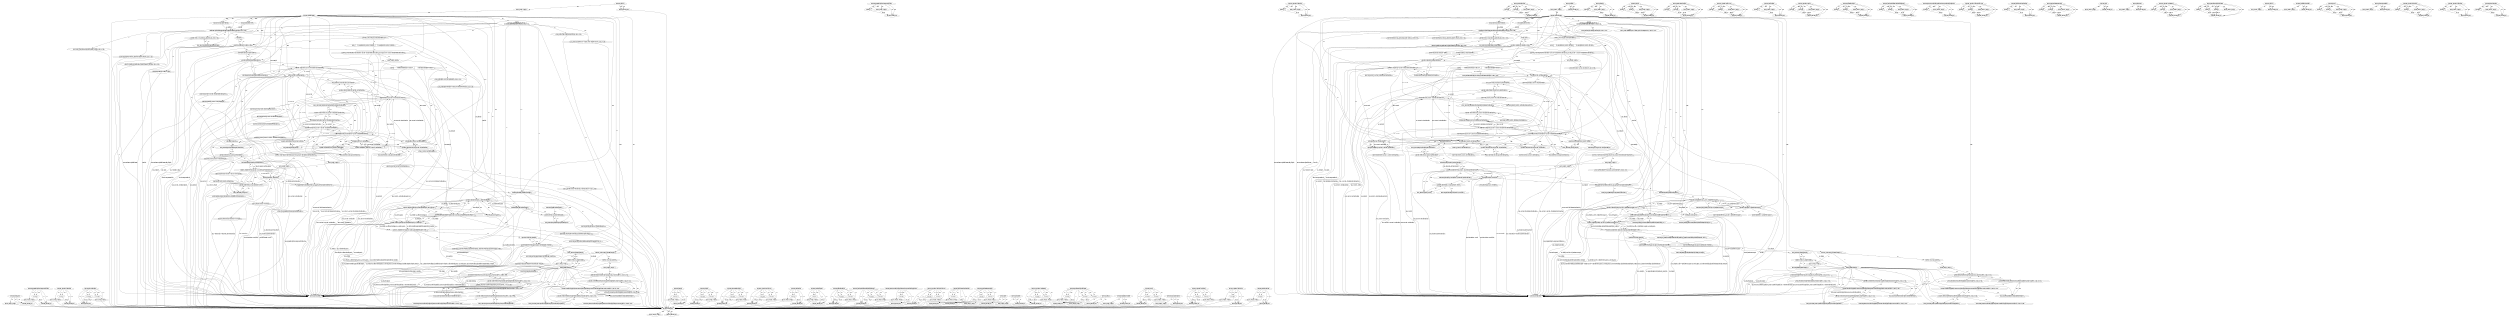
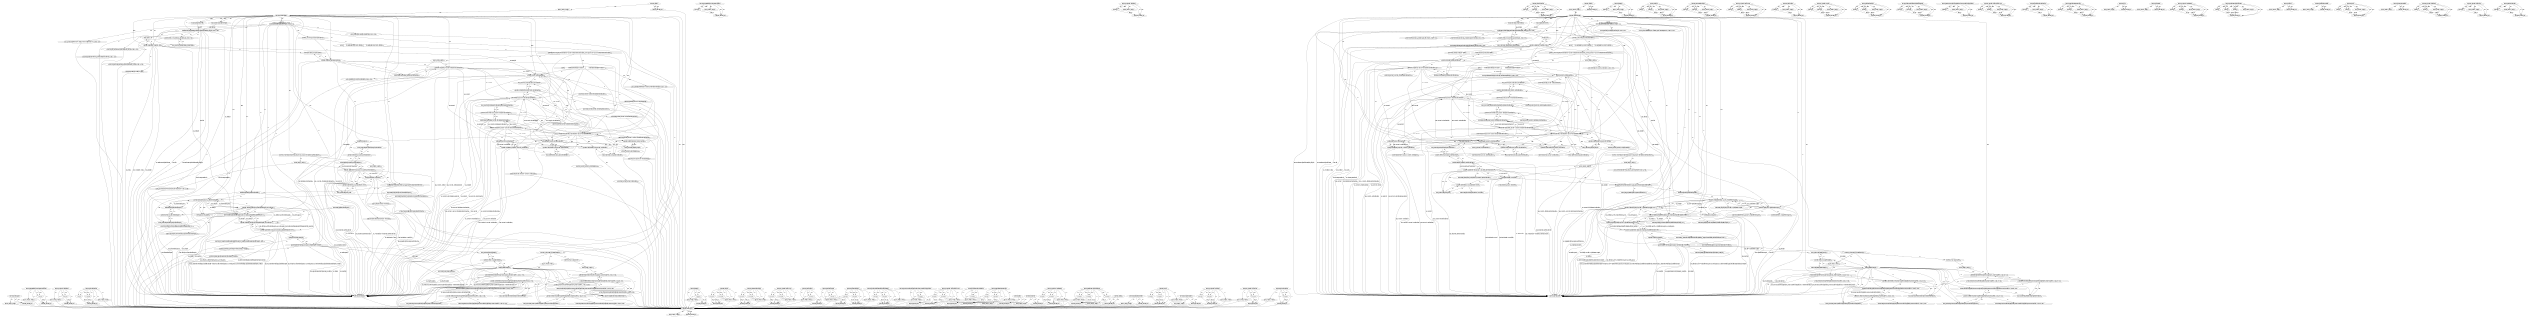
edge "(<operator>.logicalAnd,oldStyle && diff.needsFullLayout())" -> "(IDENTIFIER,oldStyle,oldStyle && diff.needsFullLayout())": reversed
